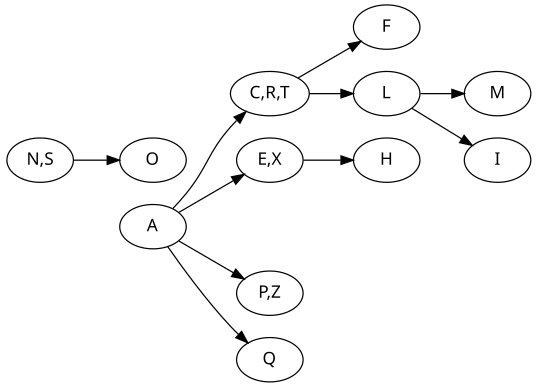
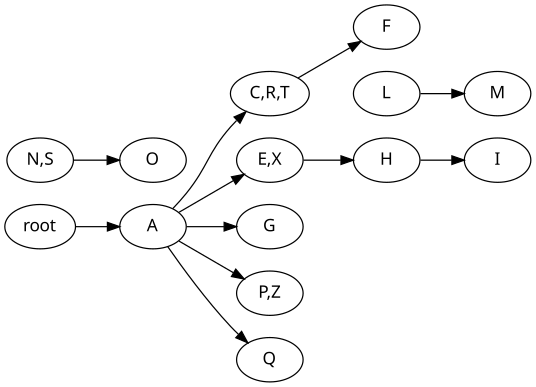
edge "C,R,T" -> "L": removed
edge "L" -> "I": now "H" -> "I"
node "root": added
node "G": added
